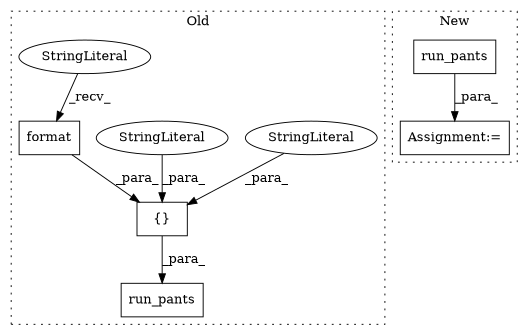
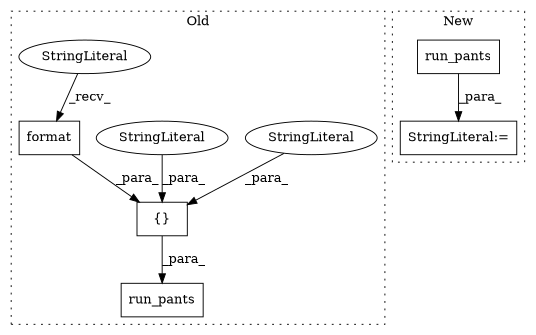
node "Assignment:=": label "Assignment:=" -> "StringLiteral:="
